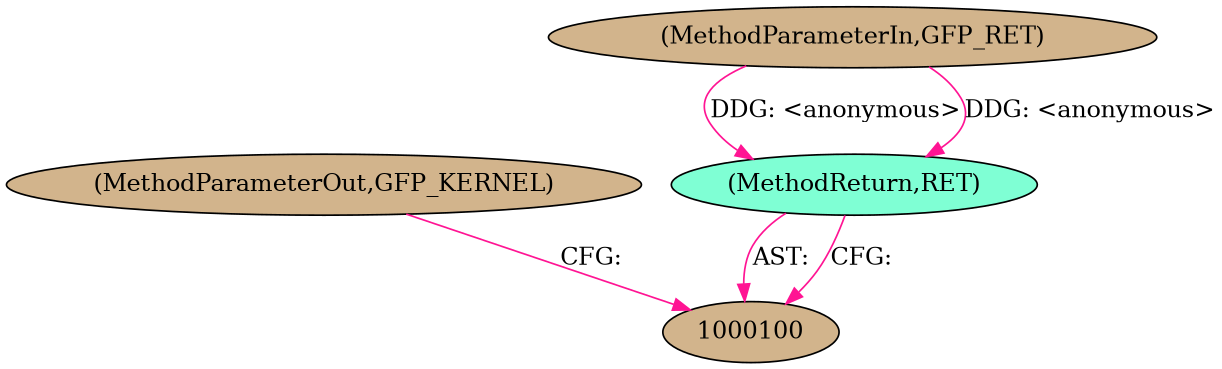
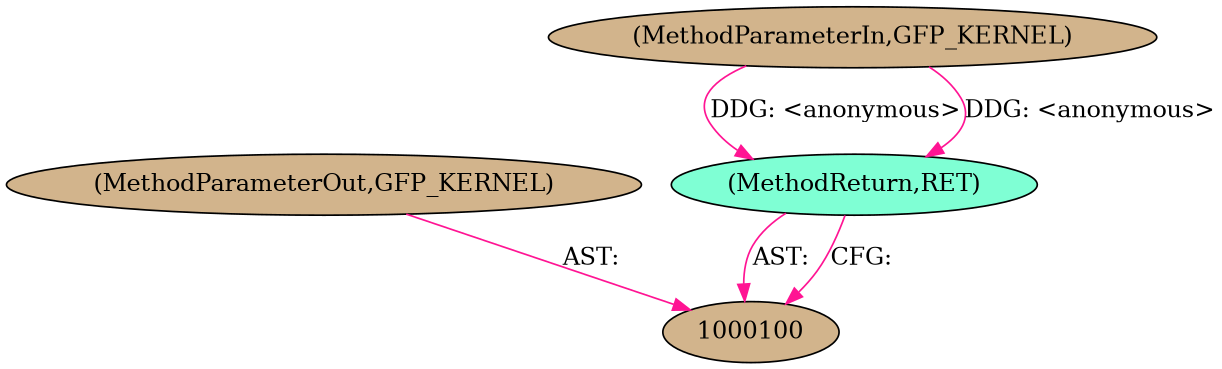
node "(MethodParameterIn,GFP_RET)": label "(MethodParameterIn,GFP_RET)" -> "(MethodParameterIn,GFP_KERNEL)"
edge "(MethodParameterOut,GFP_KERNEL)" -> "1000100": label "CFG: " -> "AST: "
